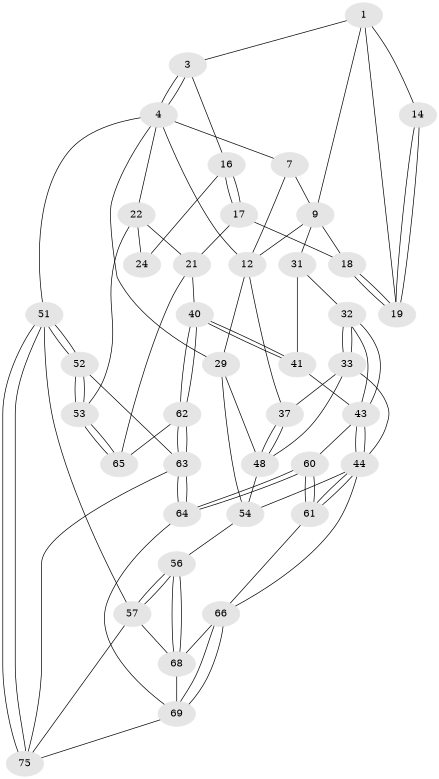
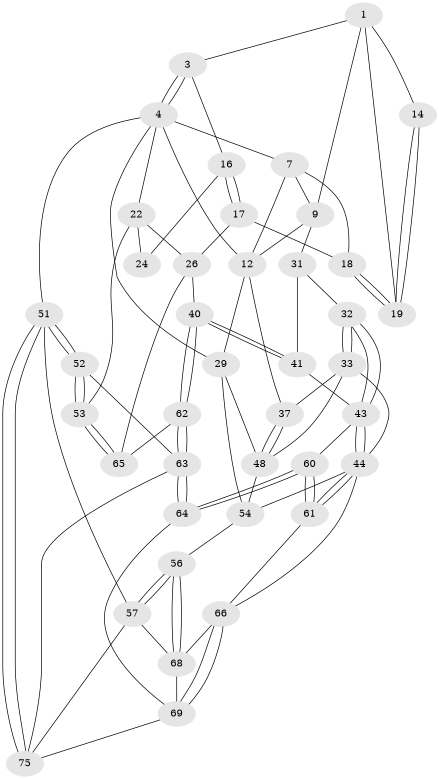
edge "9" -- "18": now "7" -- "18"
node "21": label "21" -> "26"
